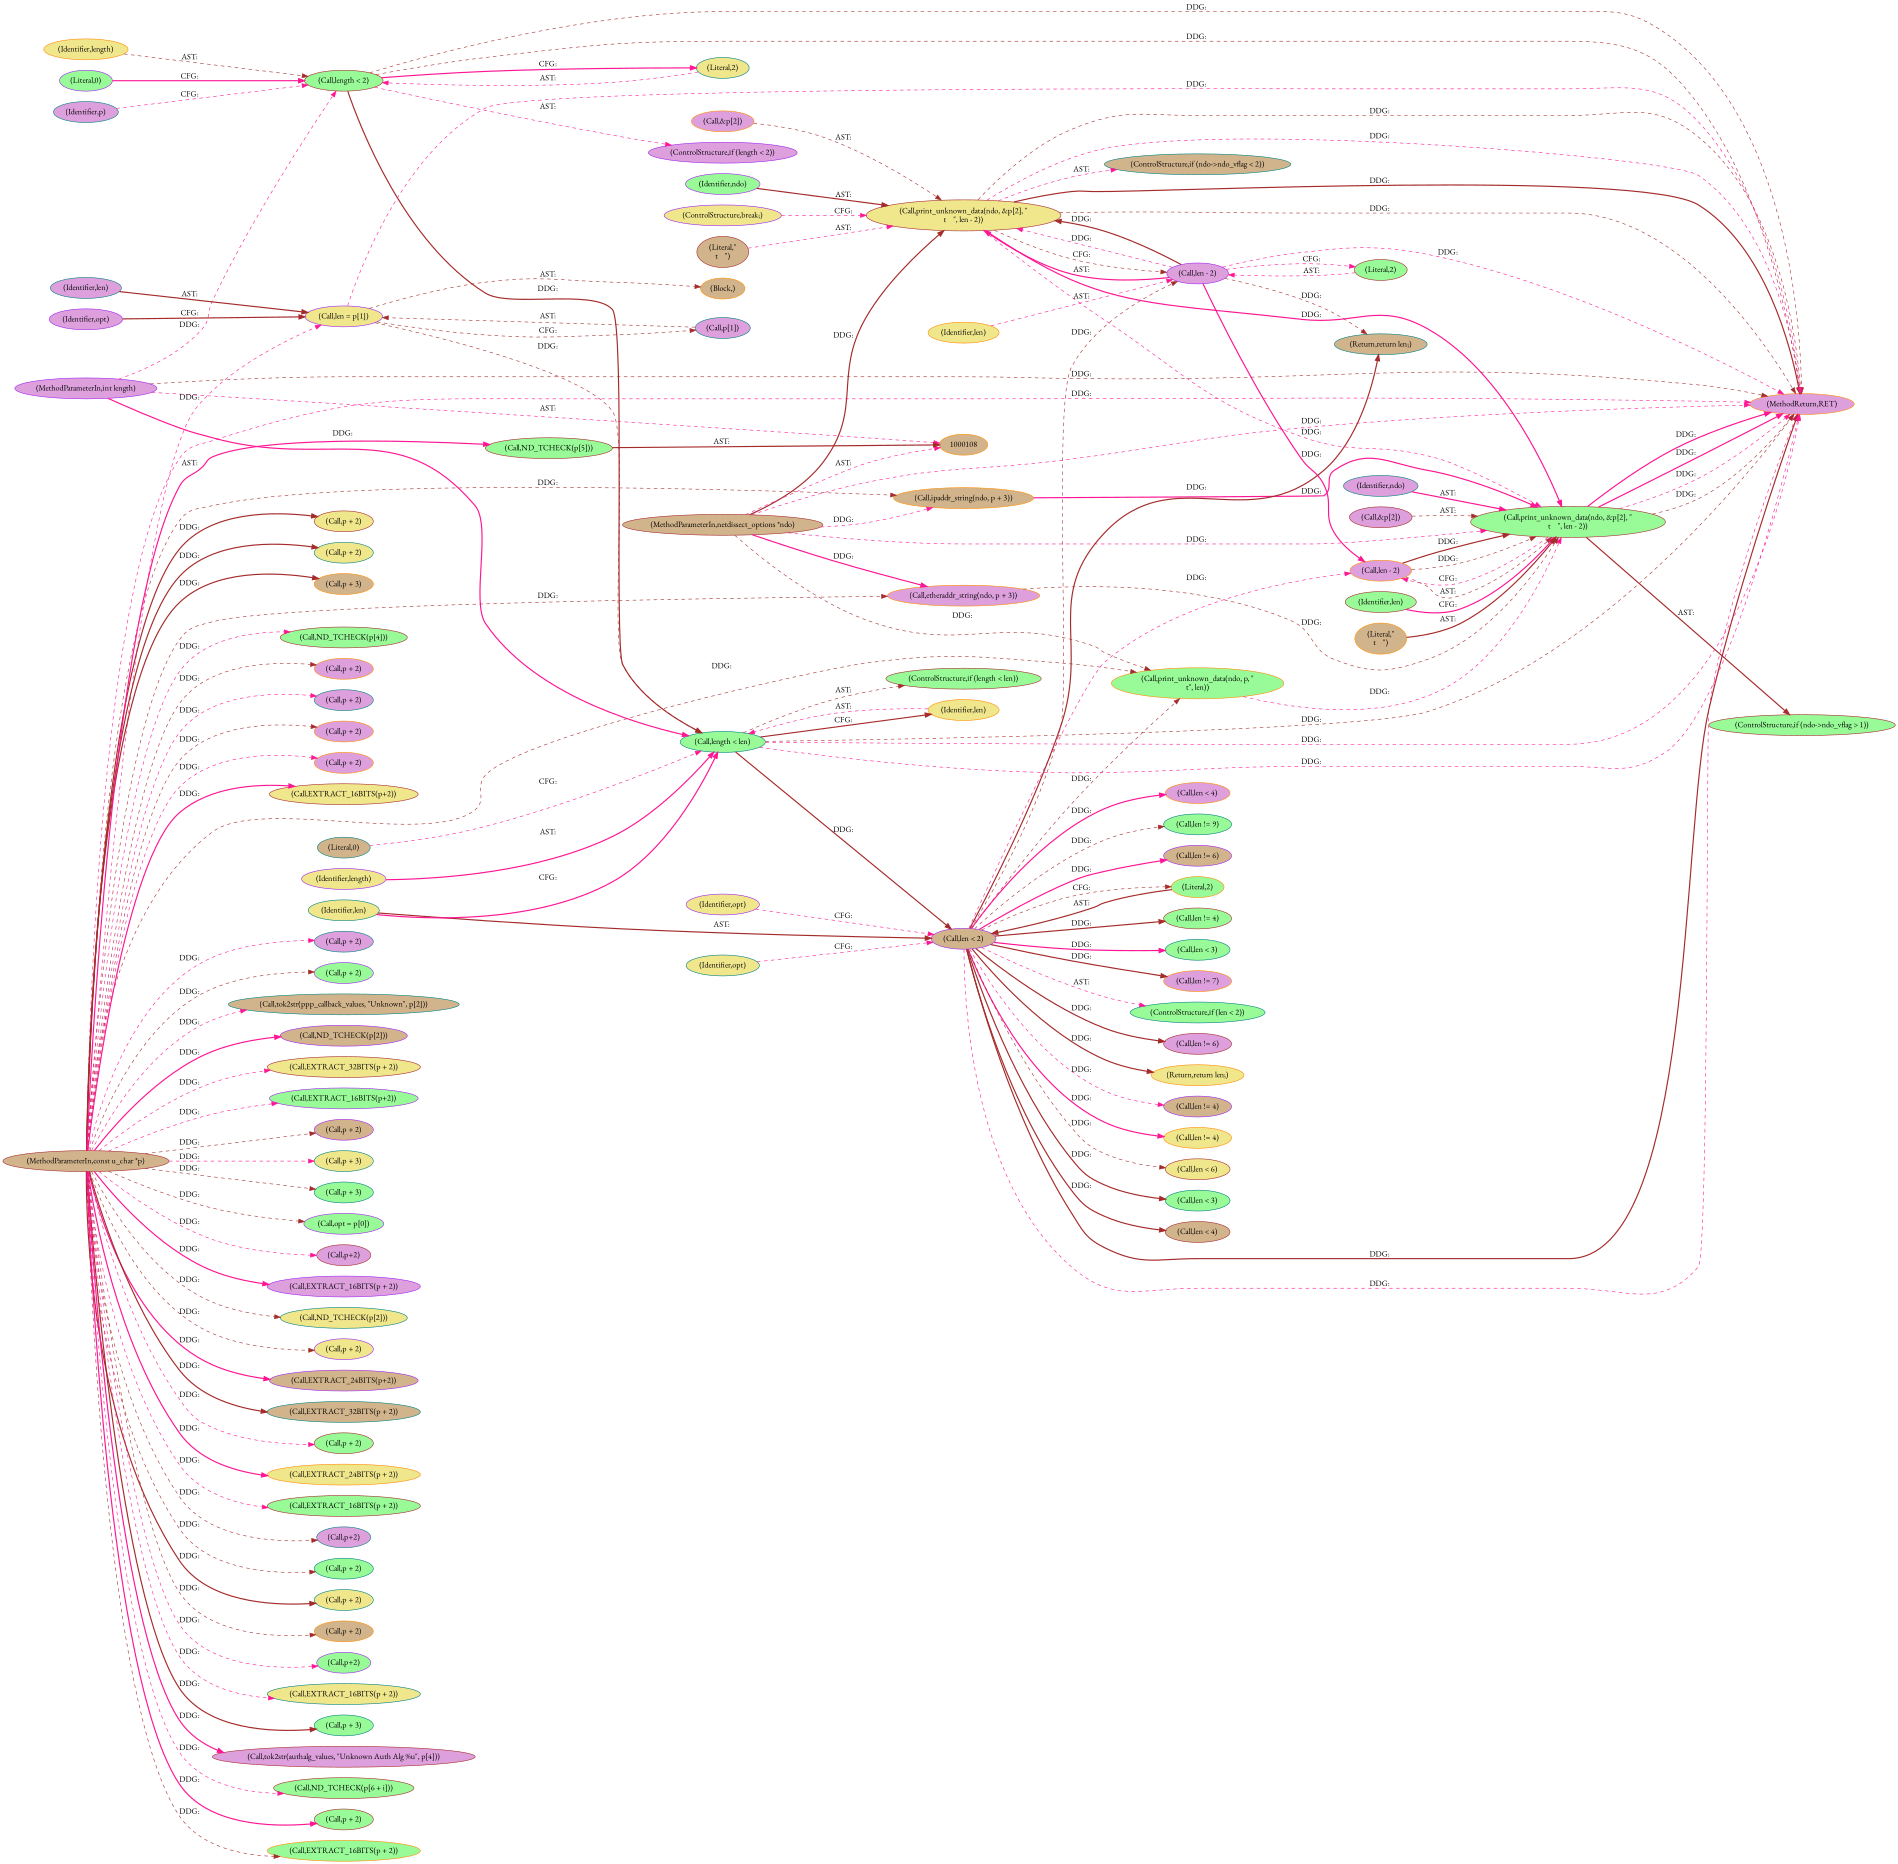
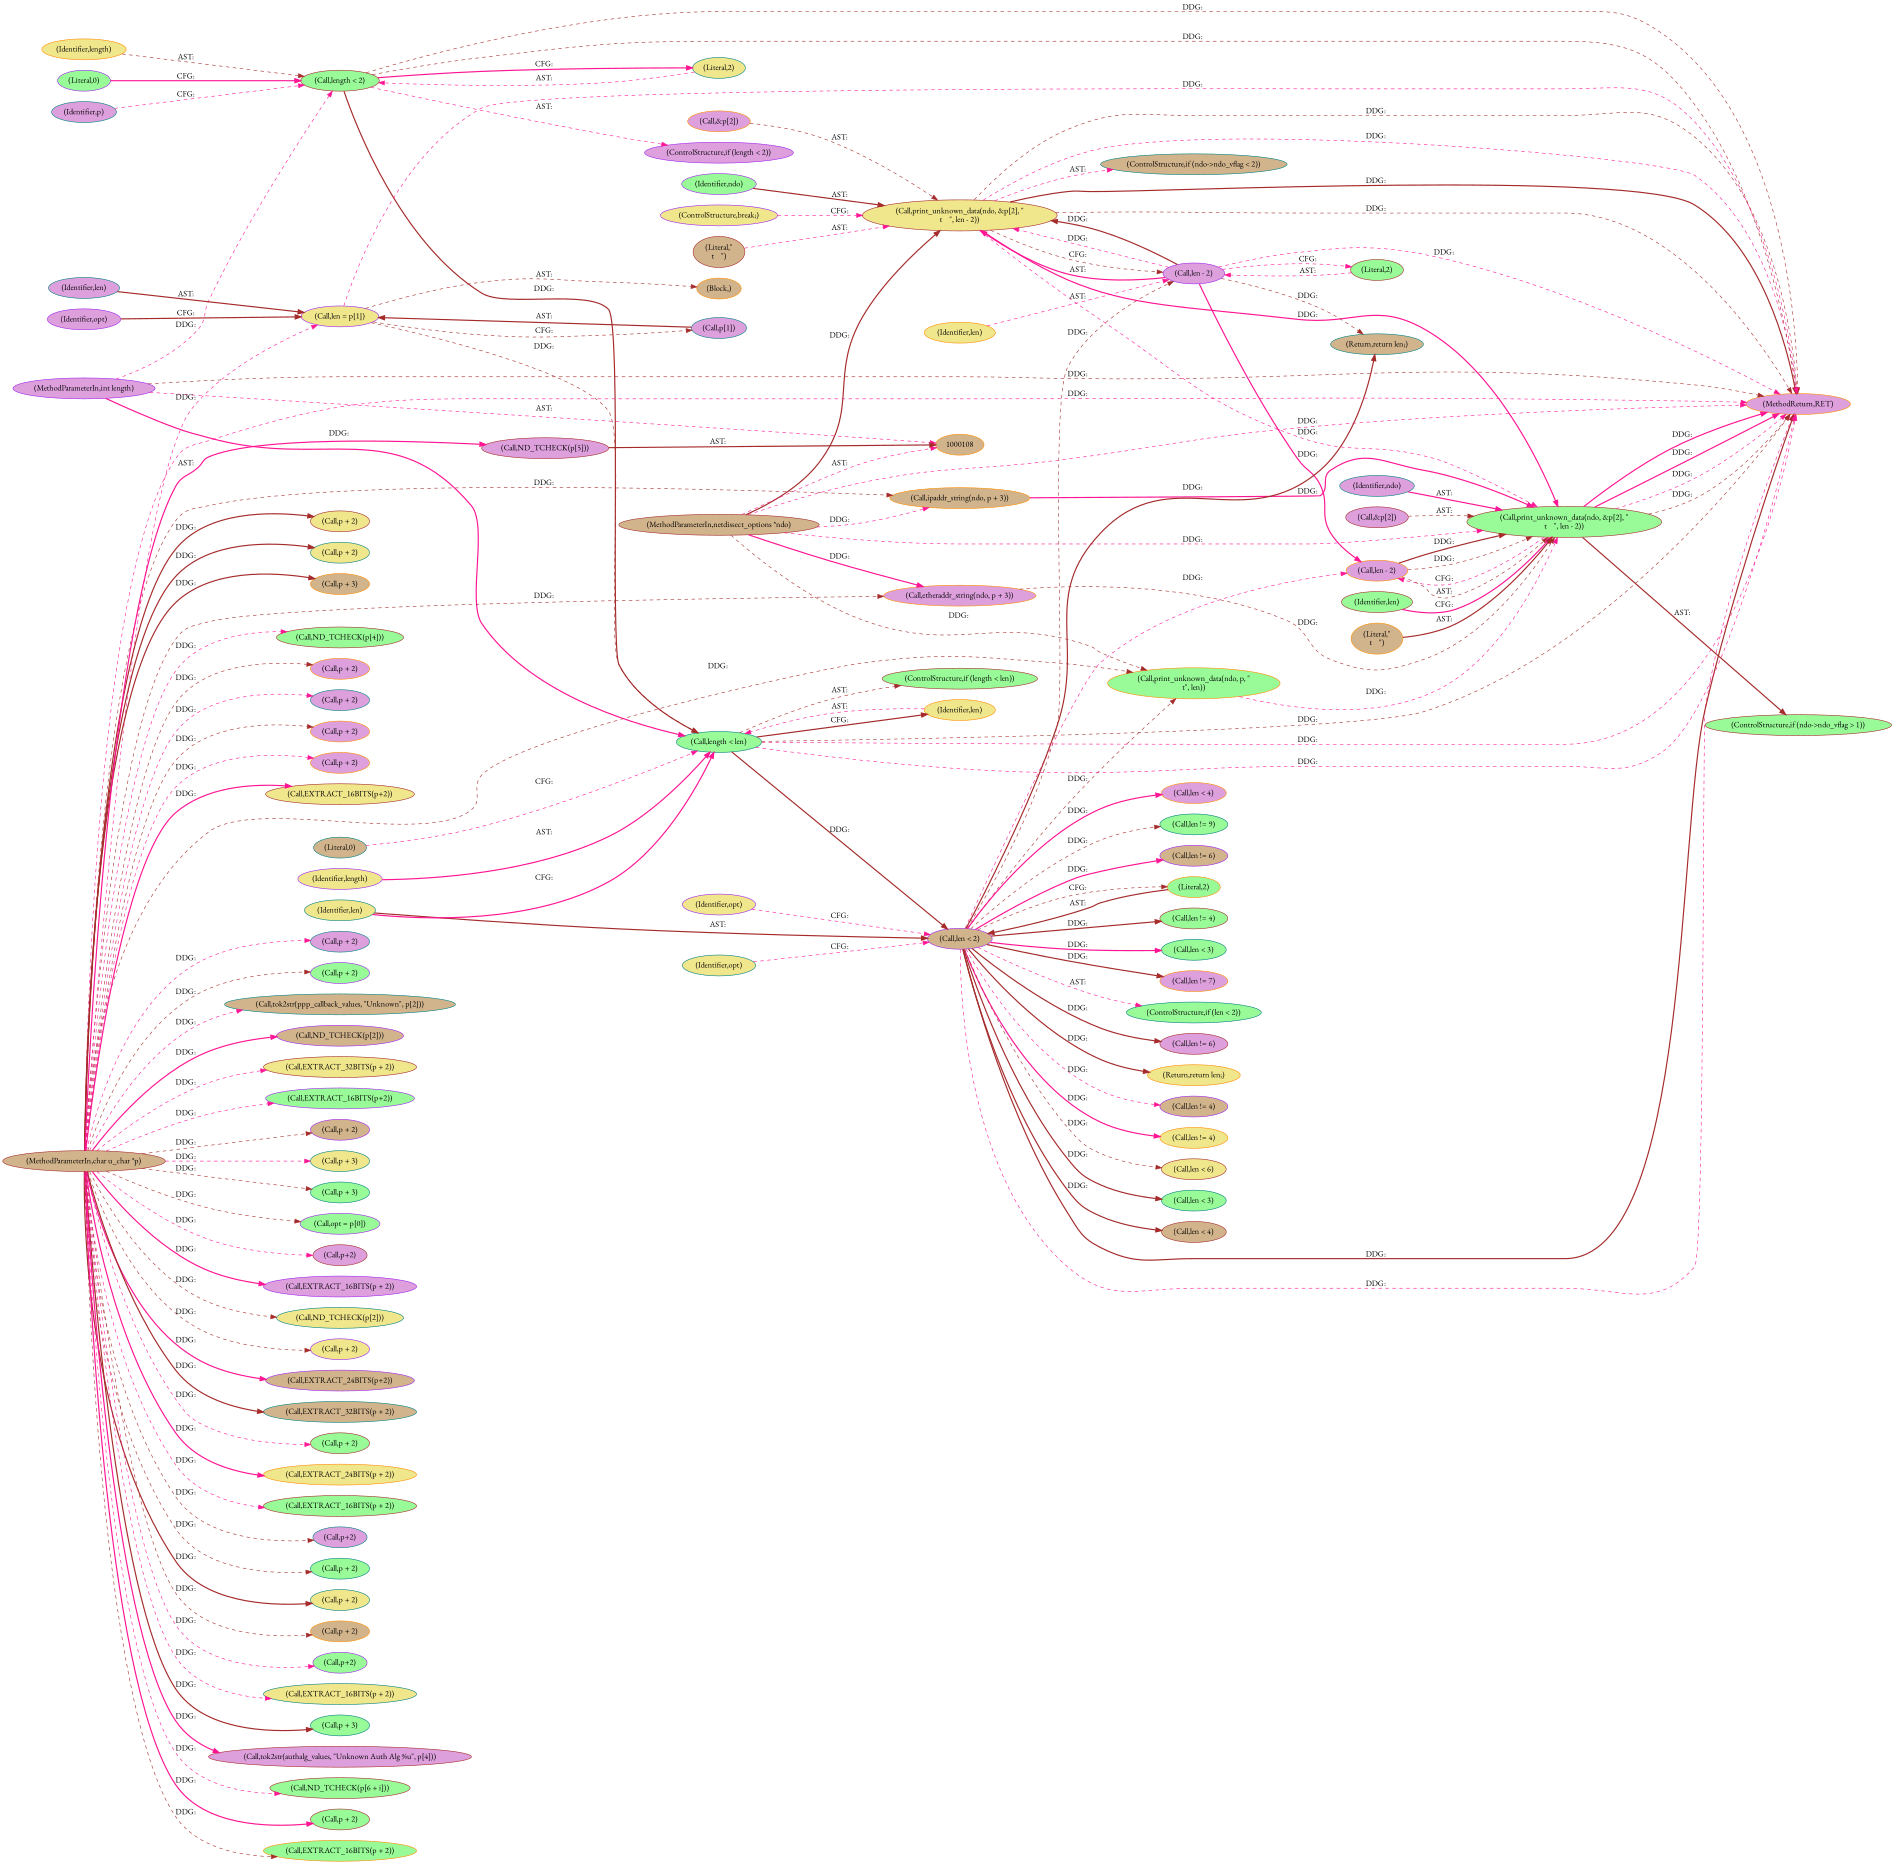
edge "(Call,p[1])" -> "(Call,len = p[1])": style dashed -> bold
node "(Call,ND_TCHECK(p[5]))": fillcolor palegreen -> plum
node "(MethodParameterIn,const u_char *p)": label "(MethodParameterIn,const u_char *p)" -> "(MethodParameterIn,char u_char *p)"
